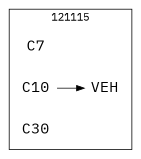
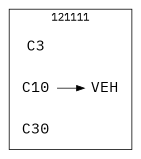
cluster "121115": label "121115" -> "121111"
node "C7": label "C7" -> "C3"
